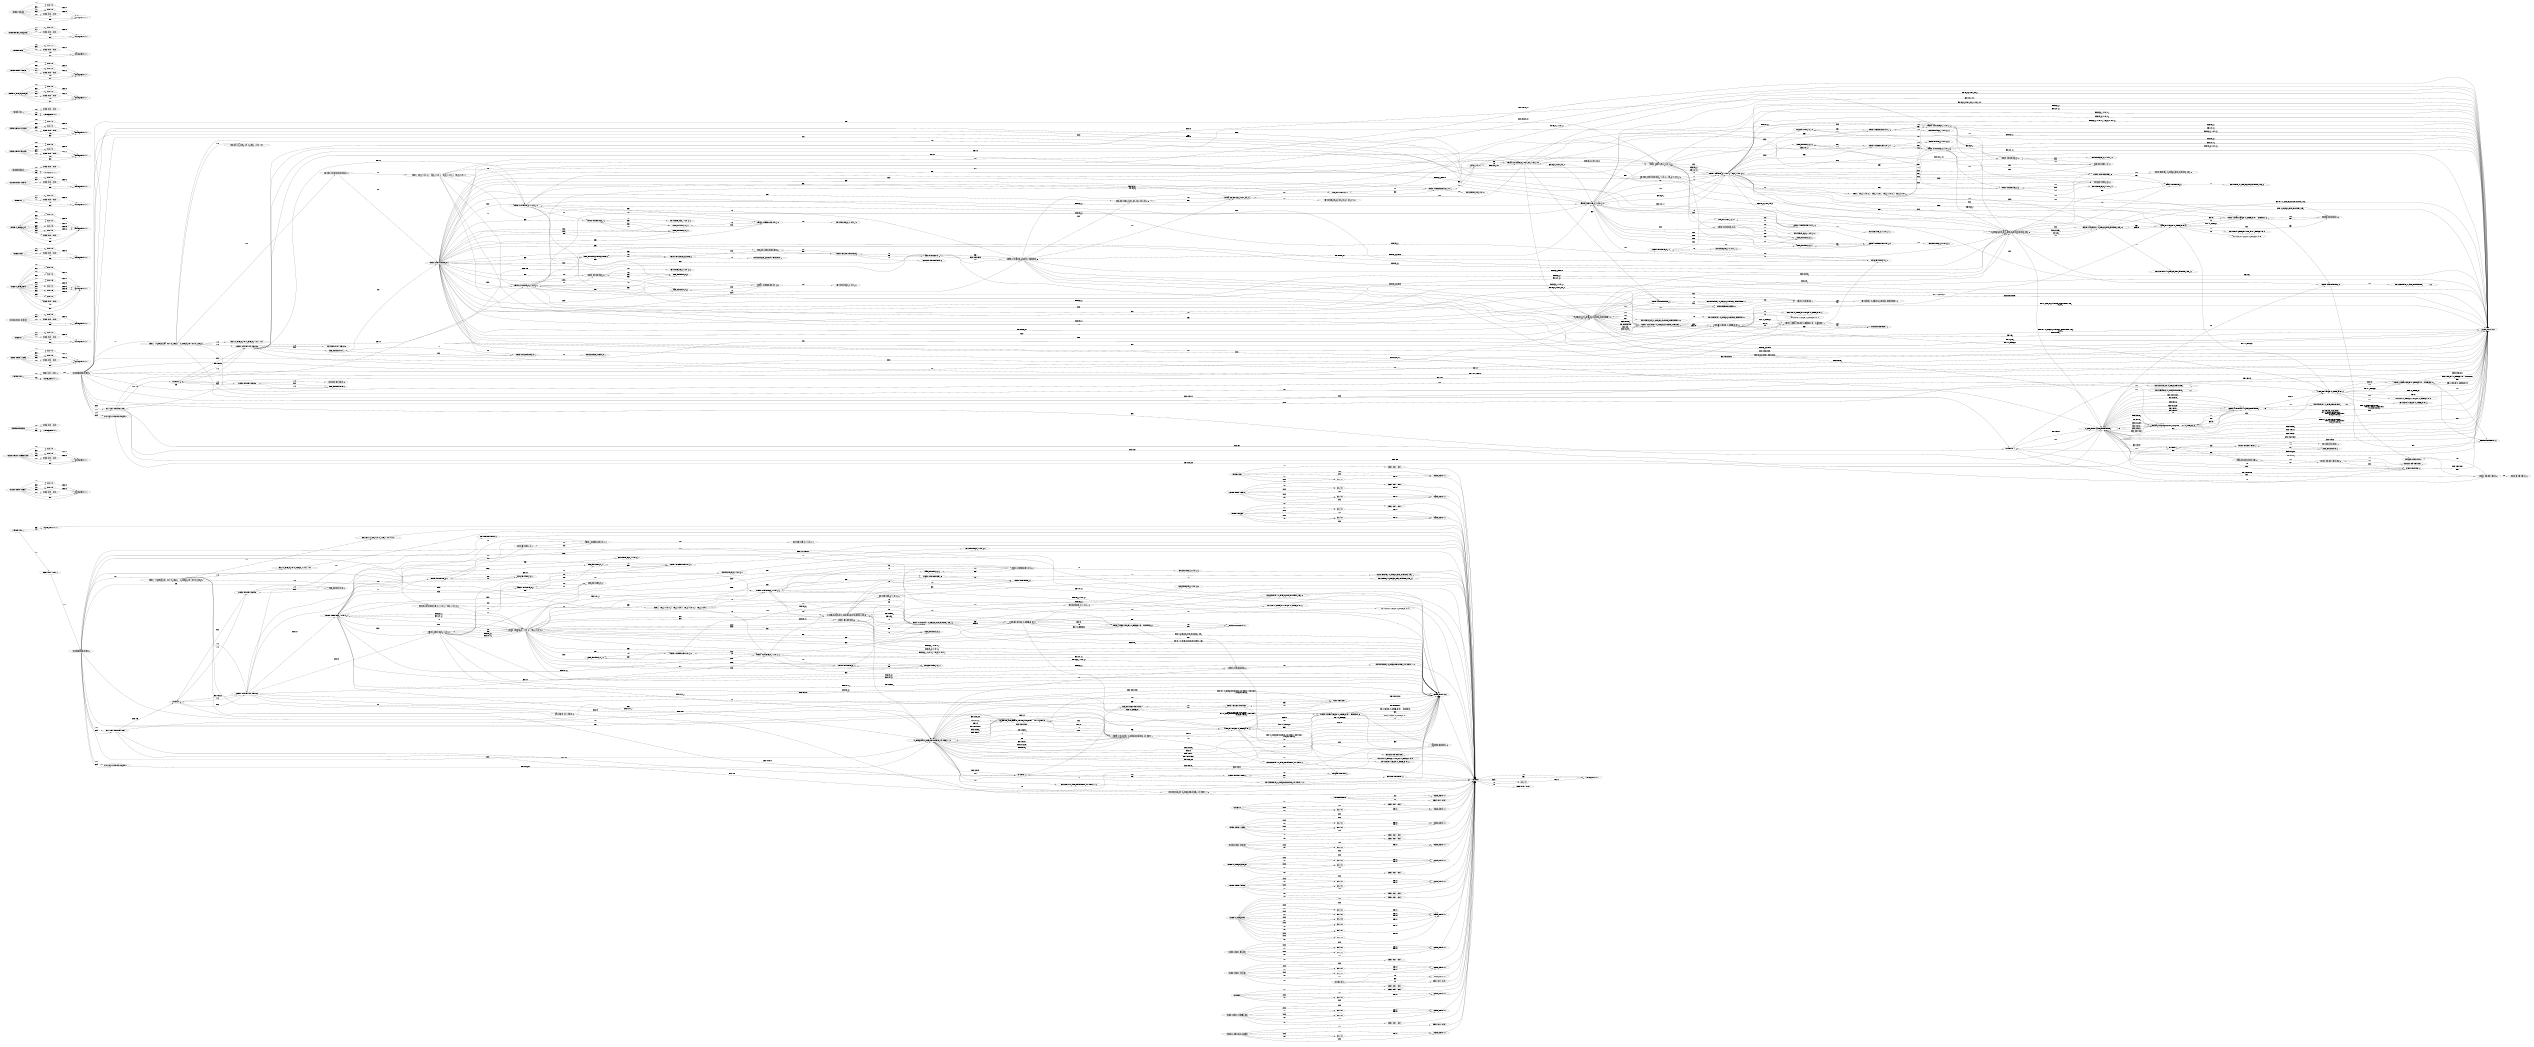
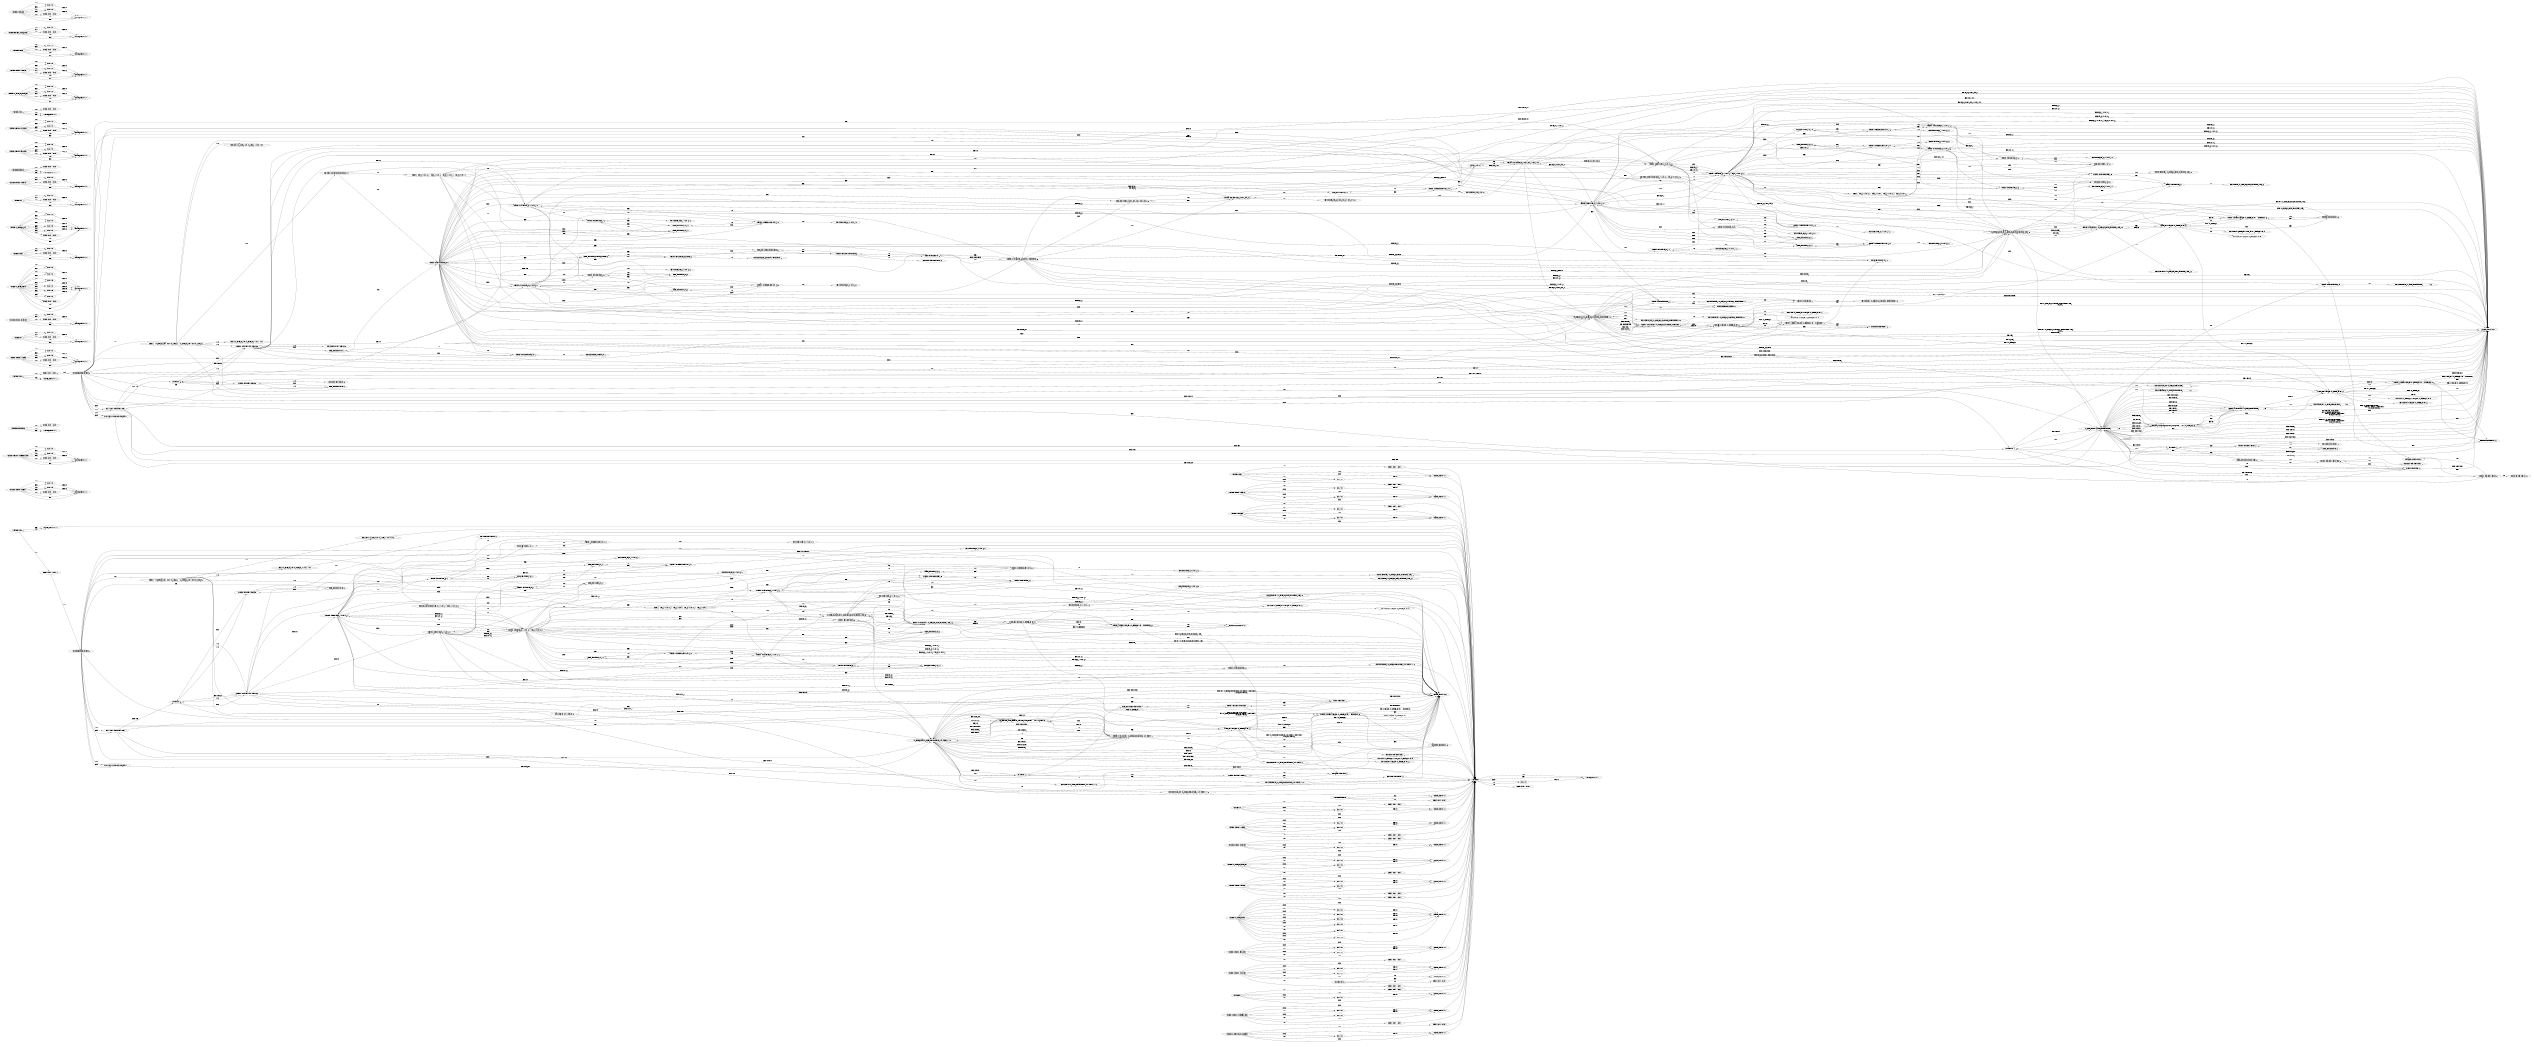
edge "(<operator>.logicalNot,!encoder_.priv)" -> "(timebase,video.timebase())": now "(CONTROL_STRUCTURE,IF,if (!encoder_.priv))" -> "(timebase,video.timebase())"
